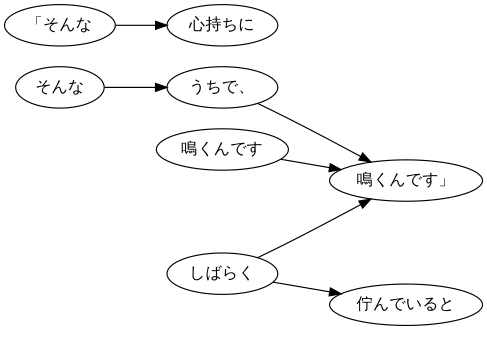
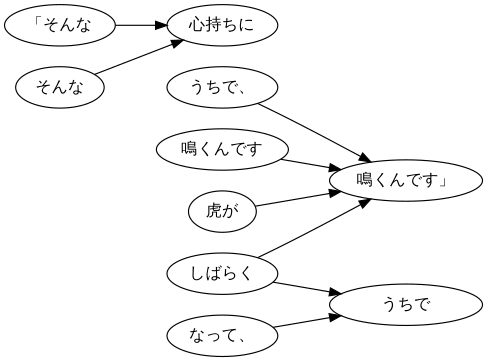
edge "そんな" -> "うちで、": now "そんな" -> "心持ちに"
node "虎が": added
node "佇んでいると": label "佇んでいると" -> "うちで"
node "なって、": added
